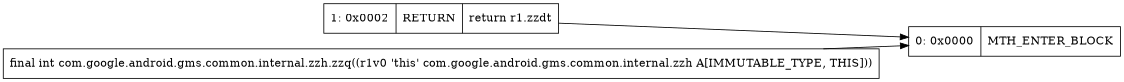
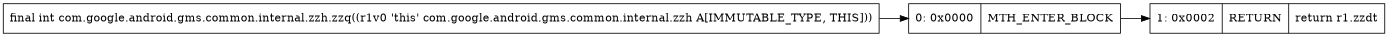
edge "1: 0x0002" -> "0: 0x0000": reversed
